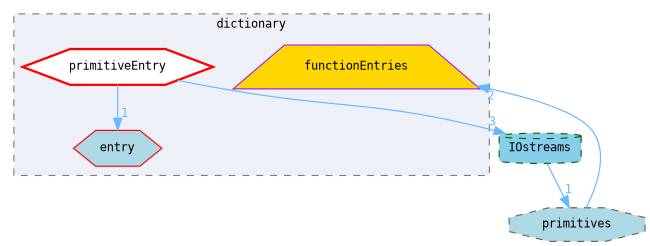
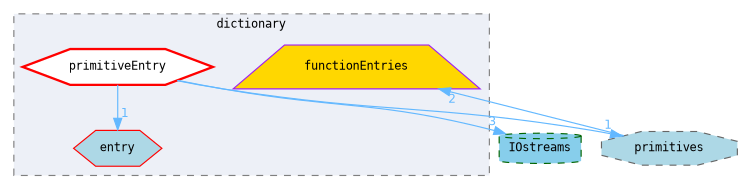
edge "IOstreams" -> "primitives": now "primitiveEntry" -> "primitives"
